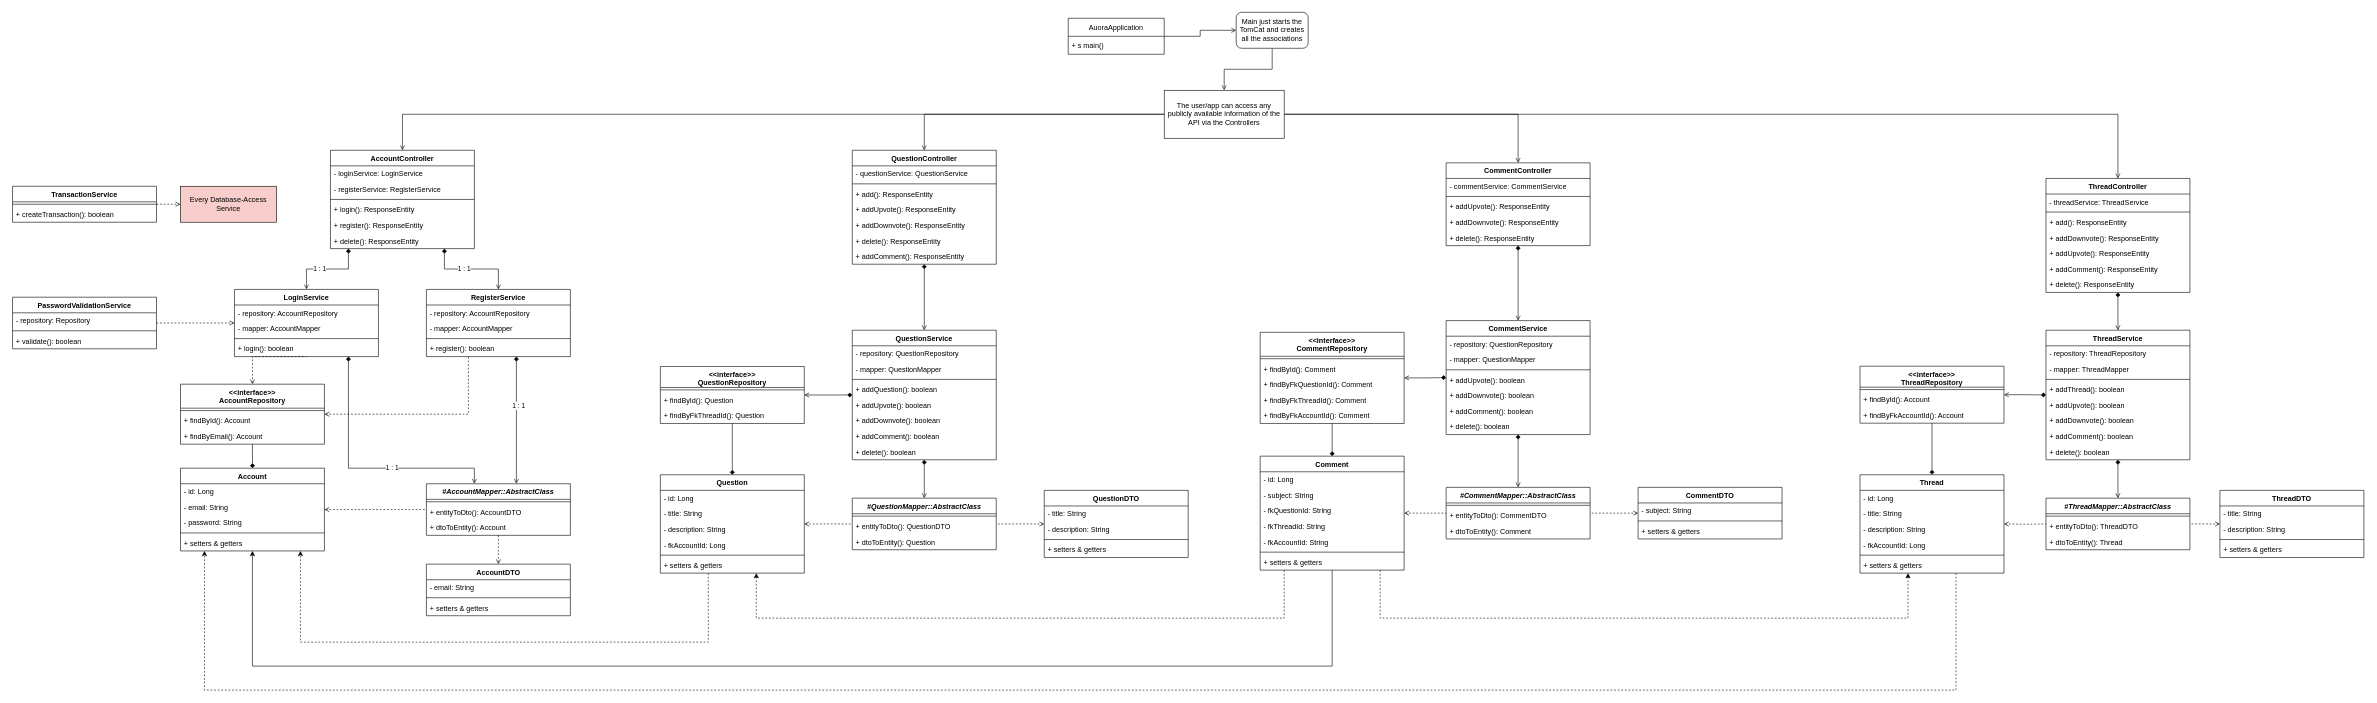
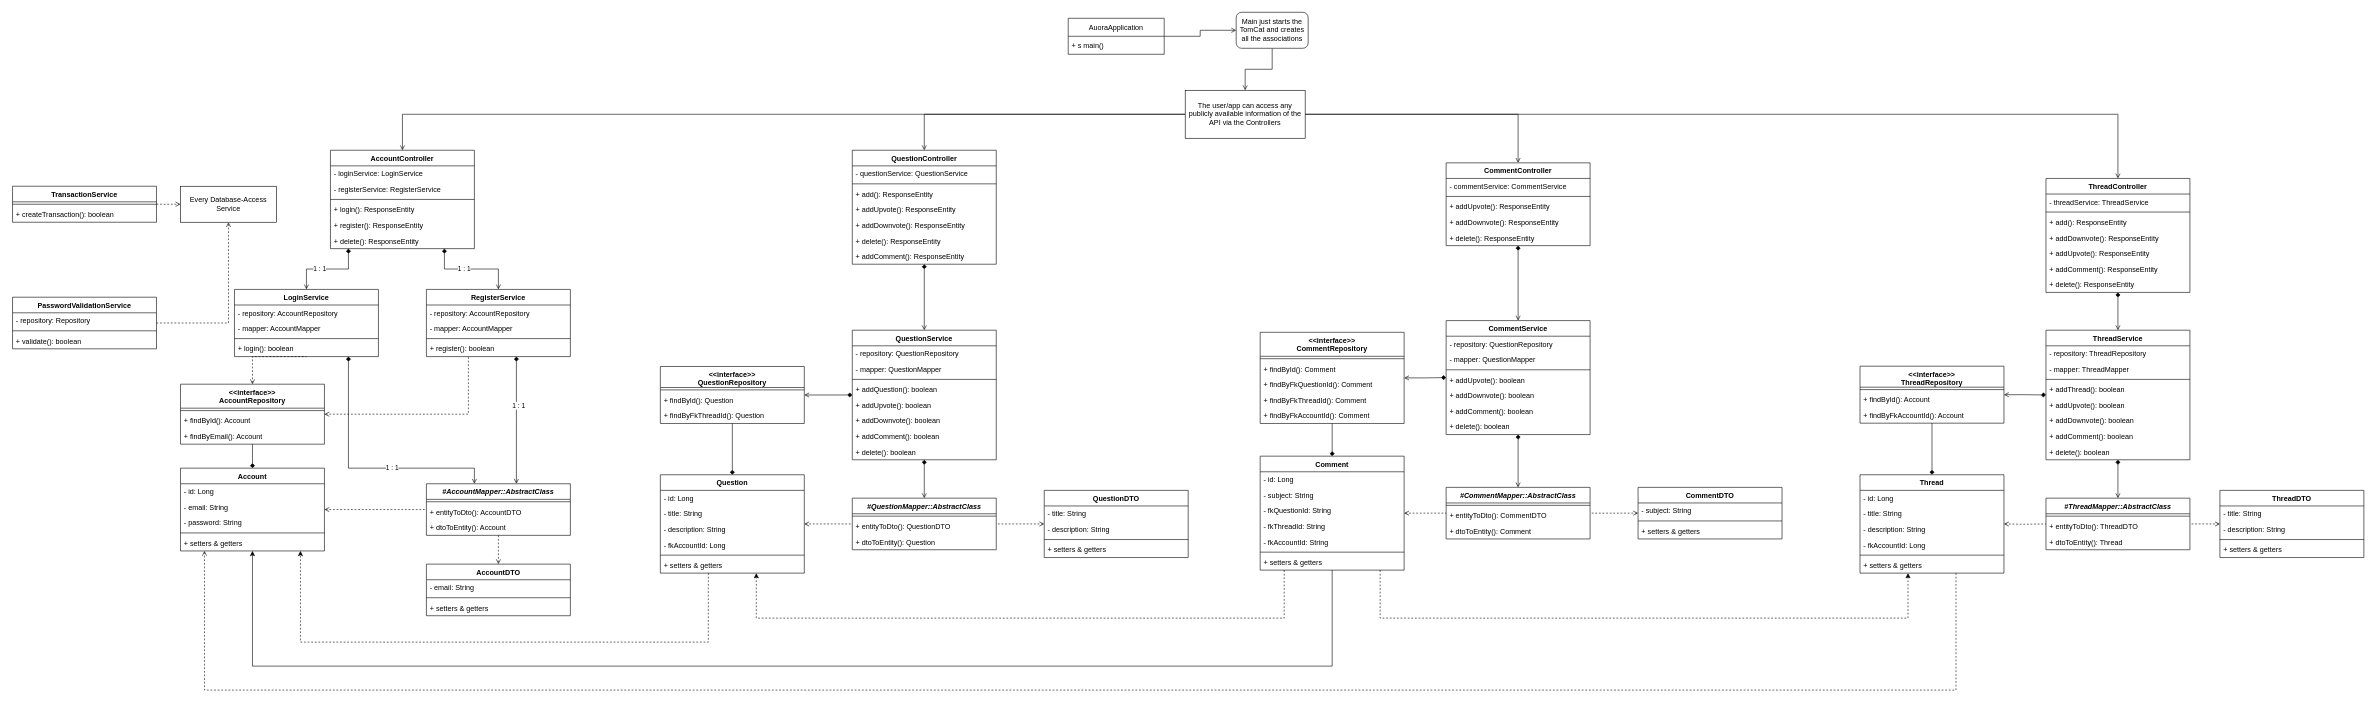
node "The user/app can access any publicly available information of the API via the Controllers": moved (1224, 114) -> (1245, 114)
node "Every Database-Access Service": fillcolor #f8cecc -> #ffffff
edge "PasswordValidationService" -> "LoginService": now "PasswordValidationService" -> "Every Database-Access Service"
edge "Thread" -> "Account": arrowhead classic -> open
